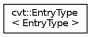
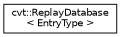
node "cvt::EntryType < EntryType >": label "cvt::EntryType < EntryType >" -> "cvt::ReplayDatabase < EntryType >"
